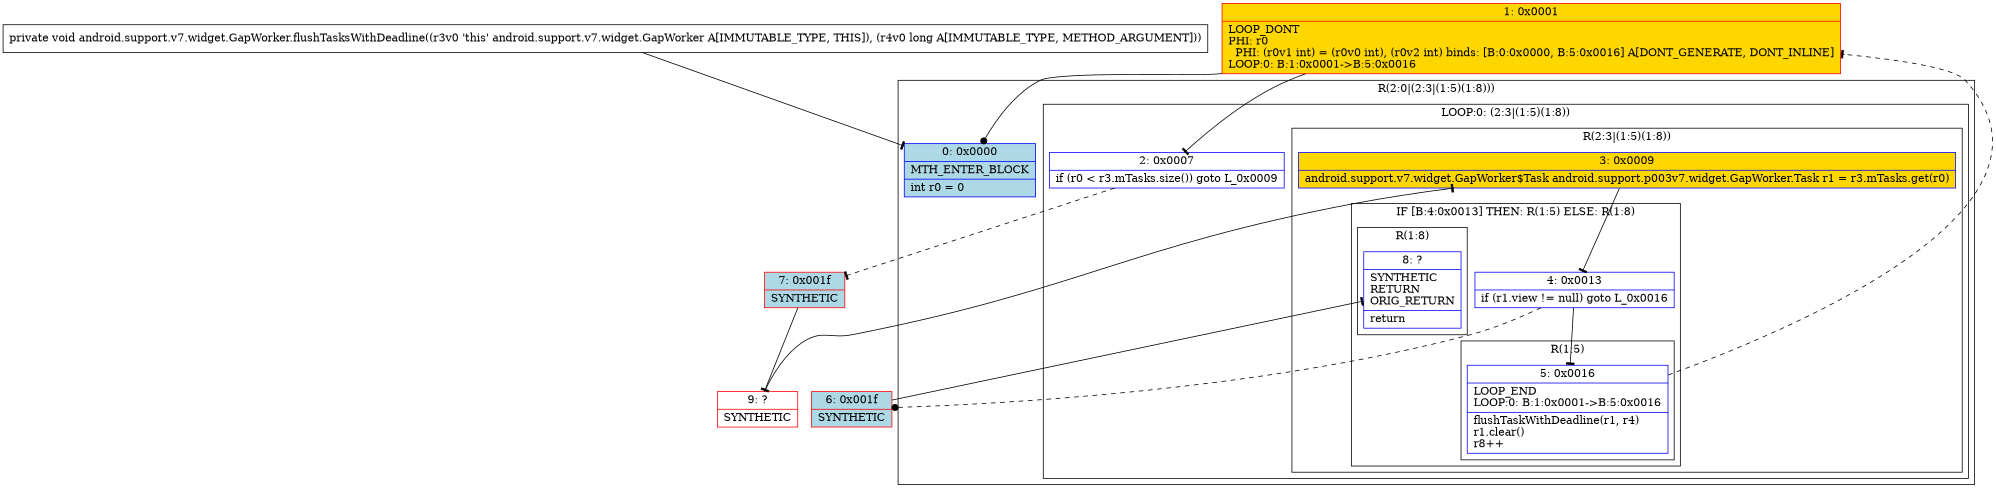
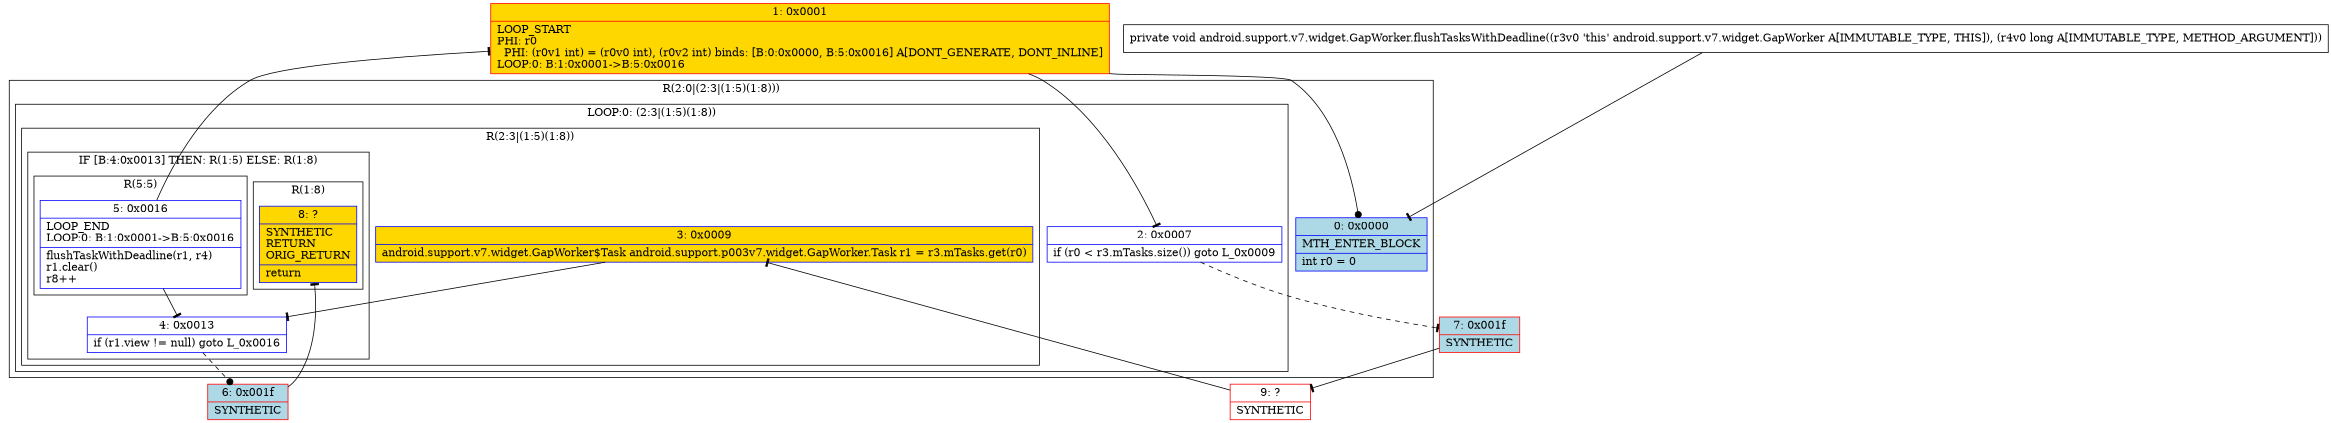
node "1: 0x0001": text "LOOP_DONT" -> "LOOP_START"
edge "5: 0x0016" -> "1: 0x0001": style dashed -> solid
node "8: ?": fillcolor white -> gold
edge "4: 0x0013" -> "5: 0x0016": reversed
cluster "R(1:5)": label "R(1:5)" -> "R(5:5)"
